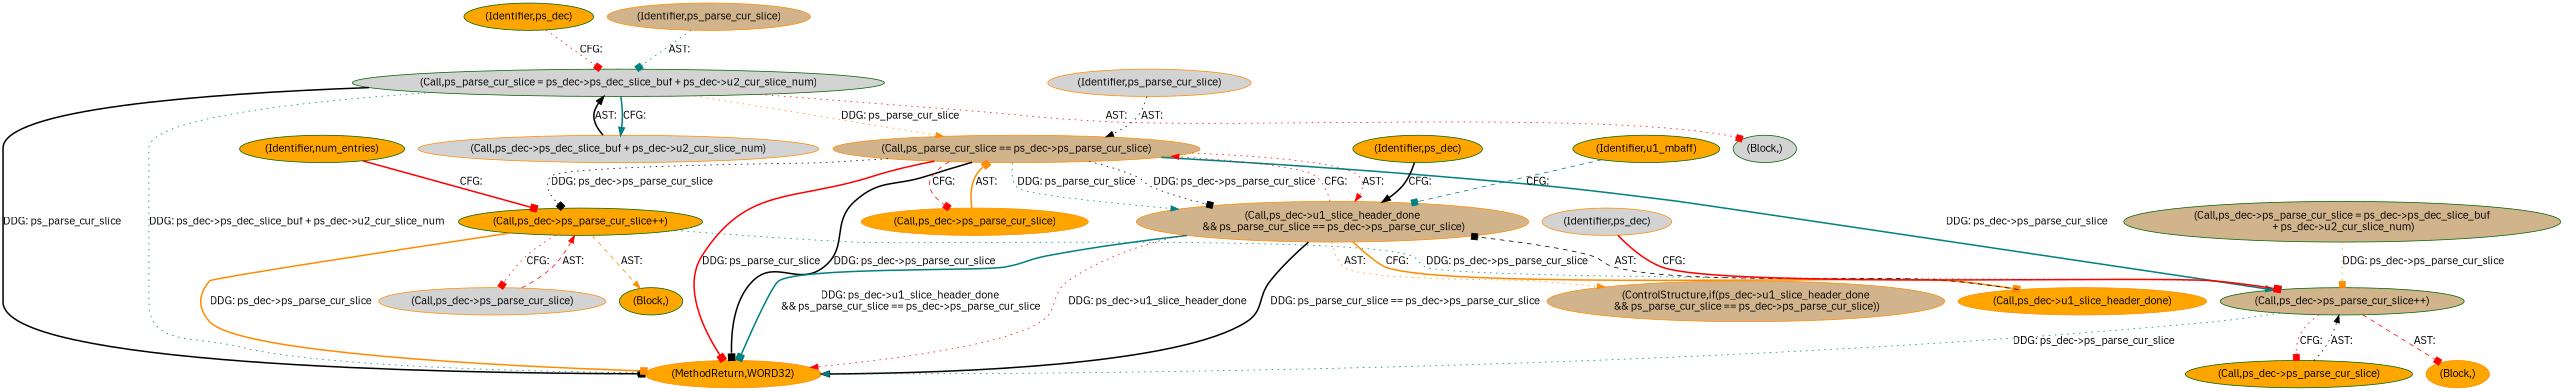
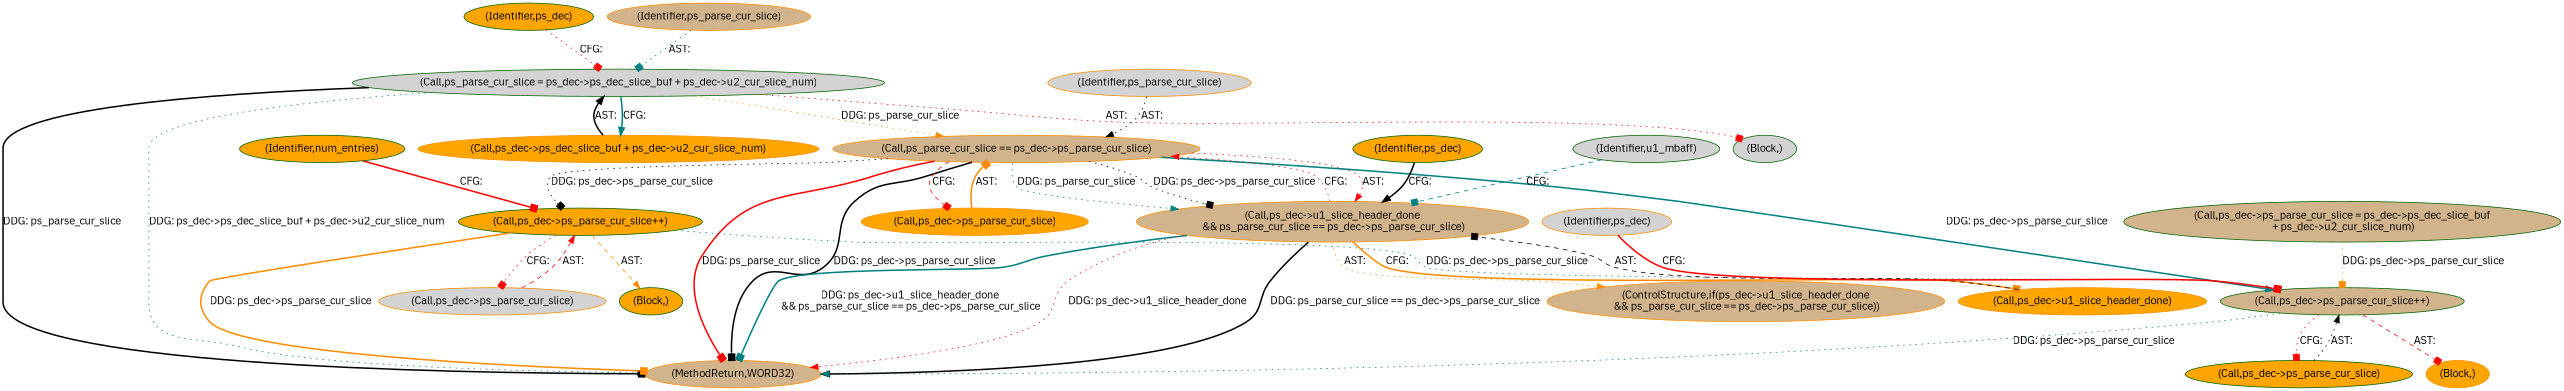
node "(Call,ps_dec->ps_dec_slice_buf + ps_dec->u2_cur_slice_num)": fillcolor lightgrey -> orange
node "(Identifier,u1_mbaff)": fillcolor orange -> lightgrey
node "(MethodReturn,WORD32)": fillcolor orange -> tan
